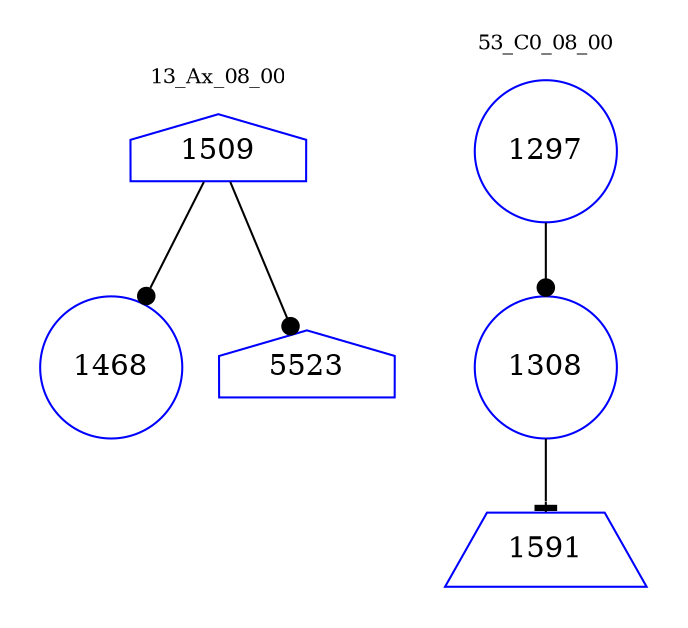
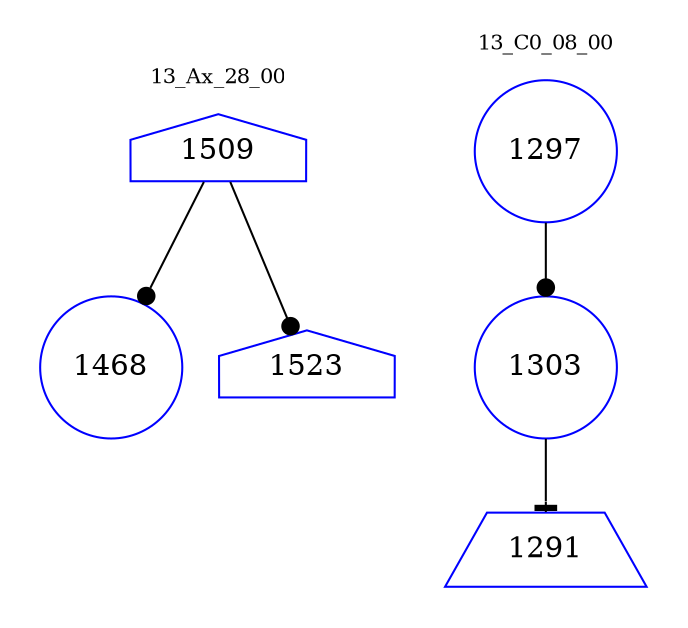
cluster "53_C0_08_00": label "53_C0_08_00" -> "13_C0_08_00"
cluster "13_Ax_08_00": label "13_Ax_08_00" -> "13_Ax_28_00"
node "5523": label "5523" -> "1523"
node "1308": label "1308" -> "1303"
node "1591": label "1591" -> "1291"
